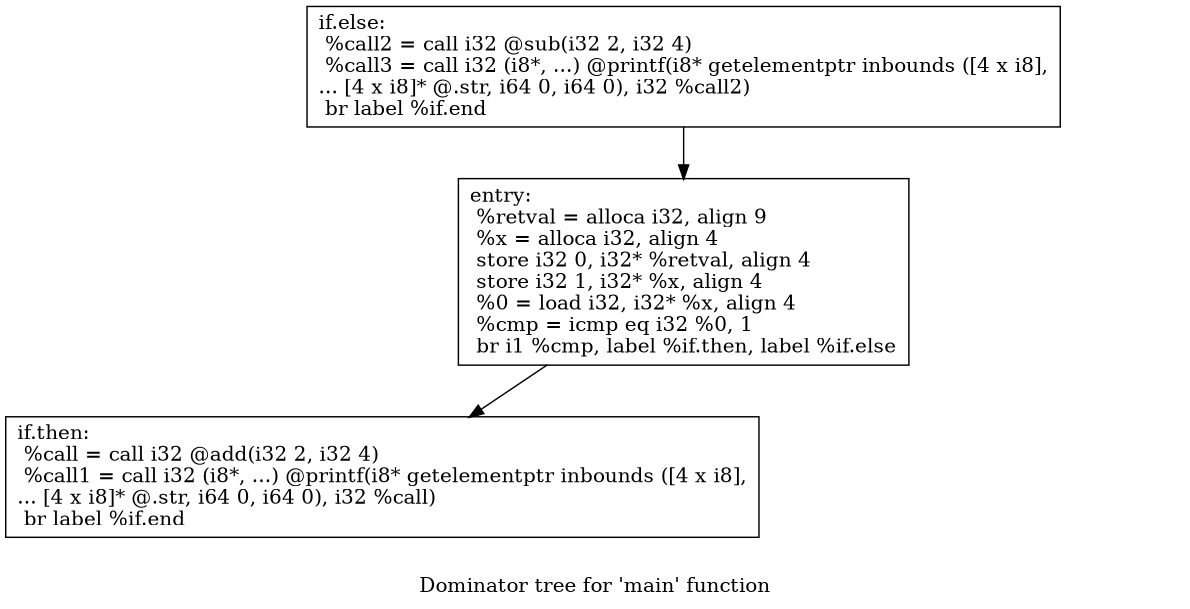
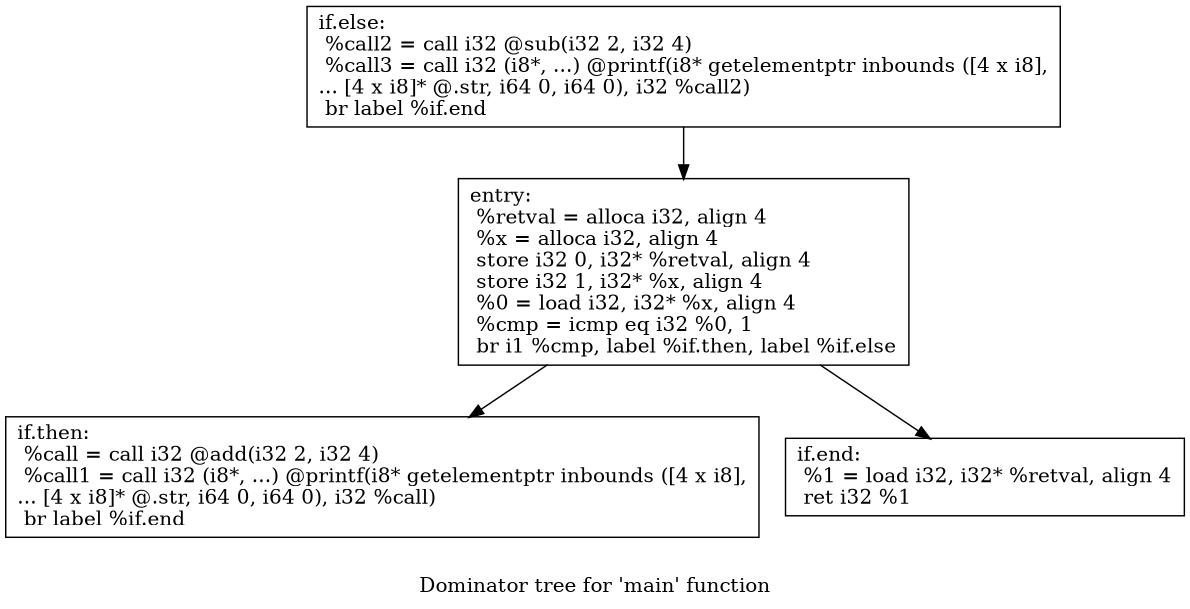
node "entry:": text "%retval = alloca i32, align 9" -> "%retval = alloca i32, align 4"
node "if.end:": added
